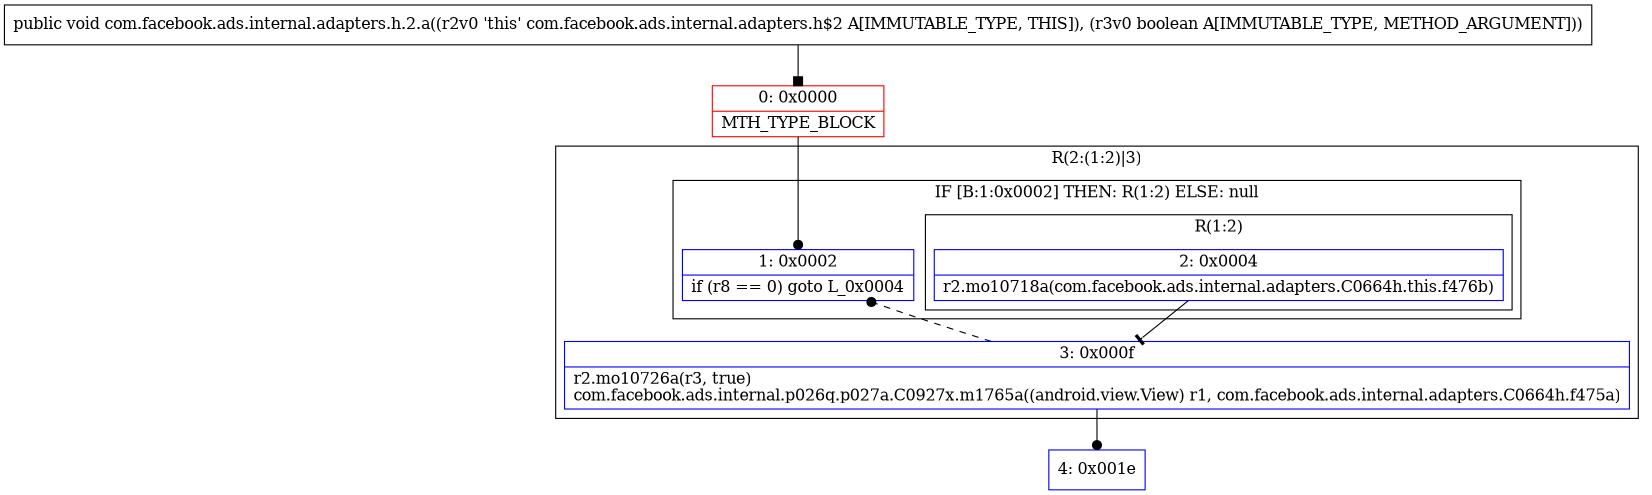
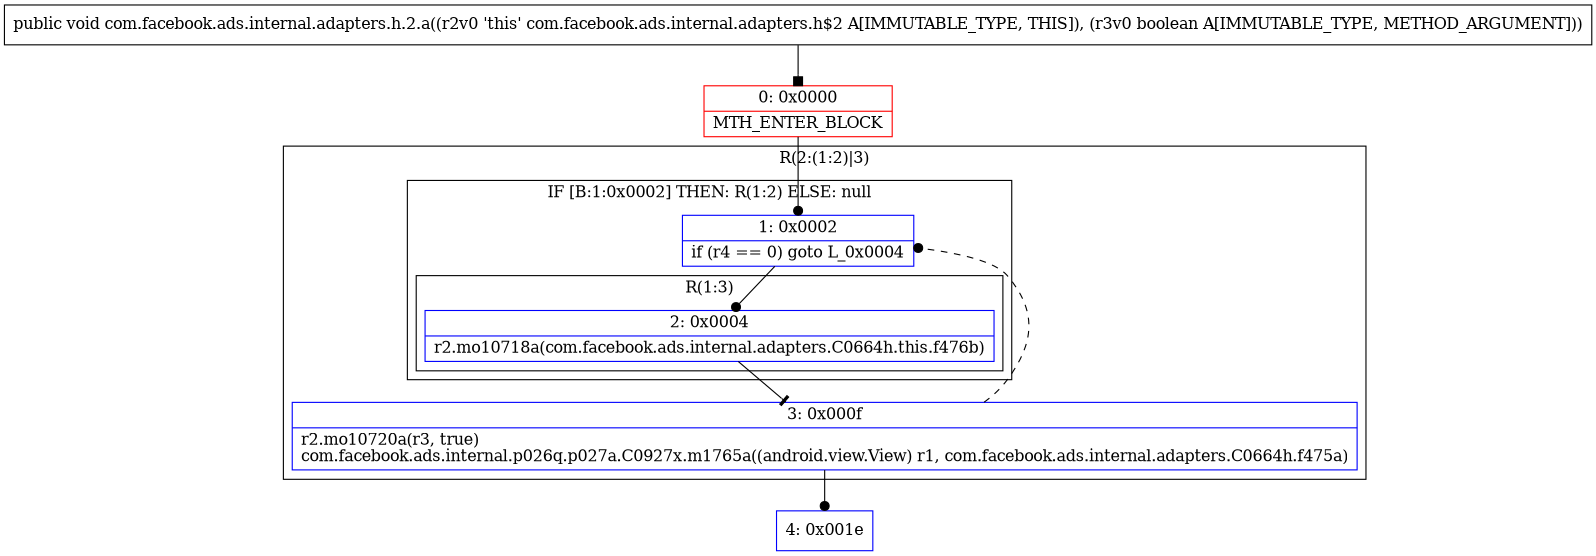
node "0: 0x0000": text "MTH_TYPE_BLOCK" -> "MTH_ENTER_BLOCK"
cluster "R(1:2)": label "R(1:2)" -> "R(1:3)"
edge "1: 0x0002" -> "2: 0x0004": added
node "1: 0x0002": text "if (r8 == 0) goto L_0x0004" -> "if (r4 == 0) goto L_0x0004"
node "3: 0x000f": text "r2.mo10726a(r3, true)" -> "r2.mo10720a(r3, true)"
